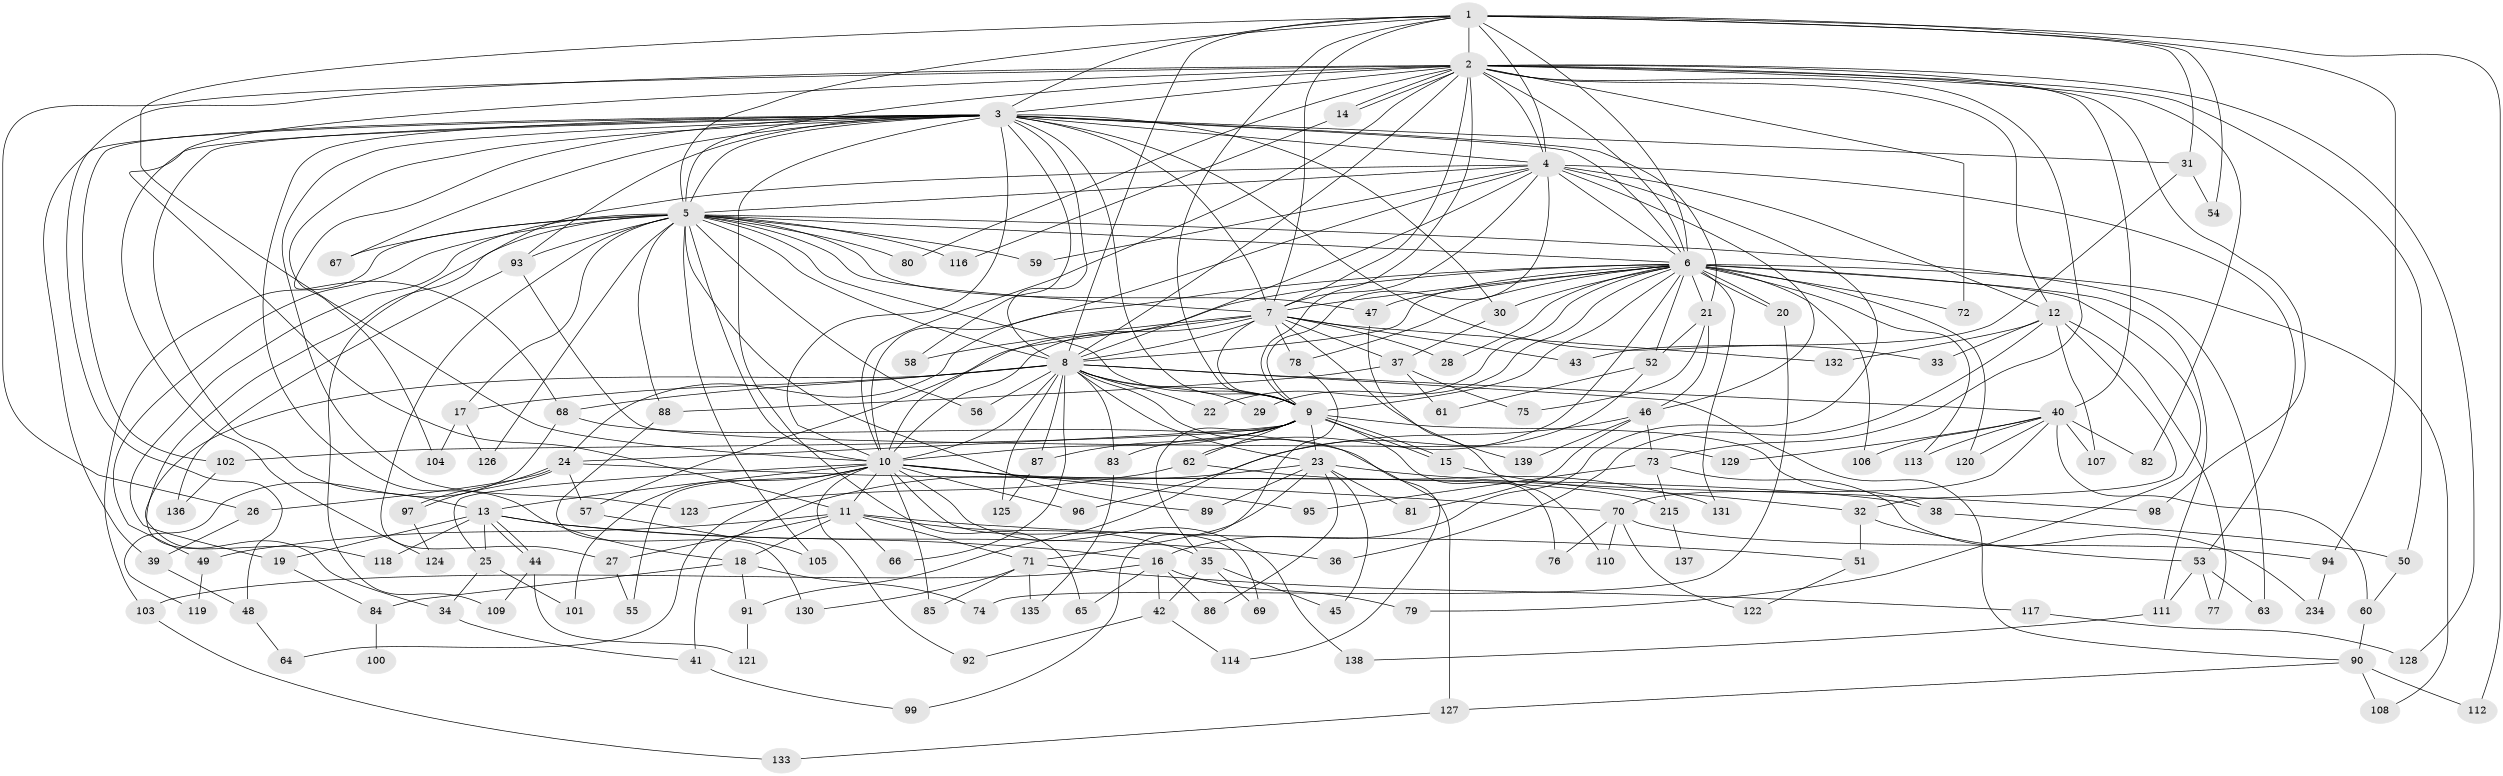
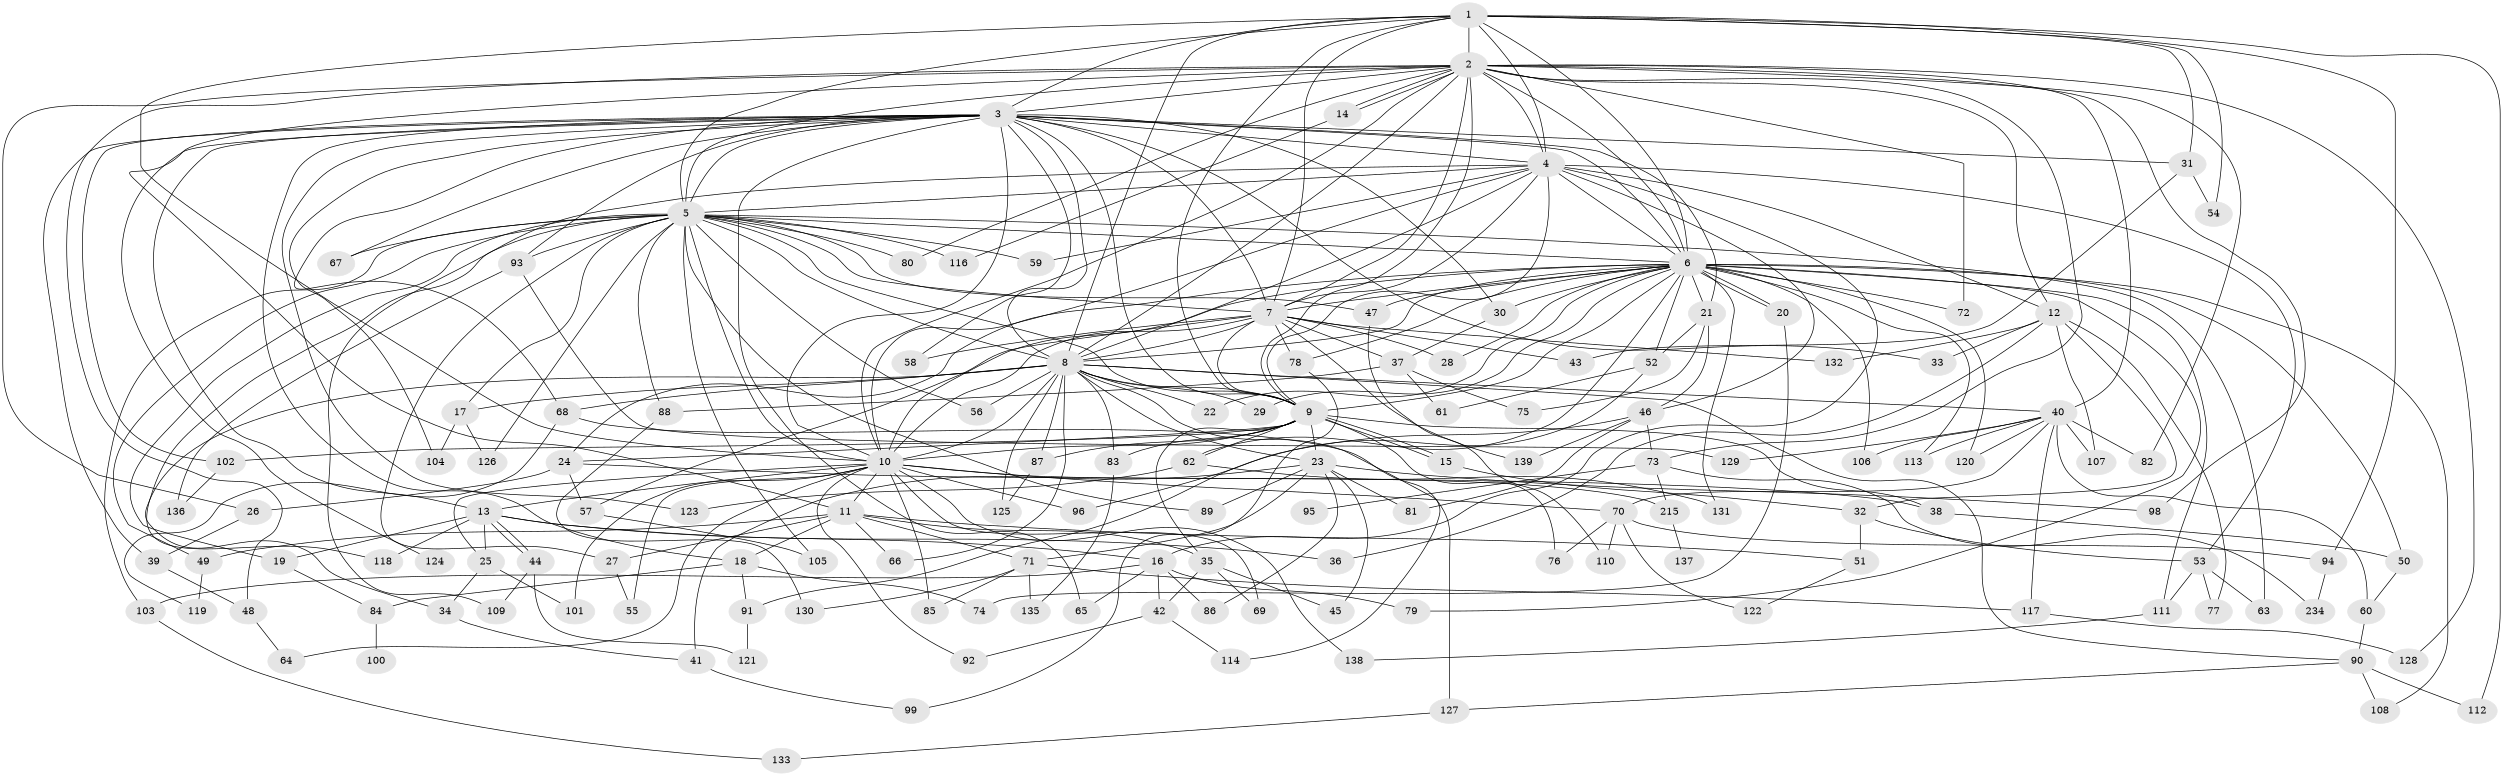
edge "2" -- "50": now "6" -- "50"
edge "10" -- "95": removed
edge "40" -- "117": added
node "97": removed
